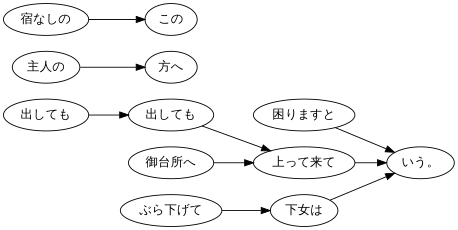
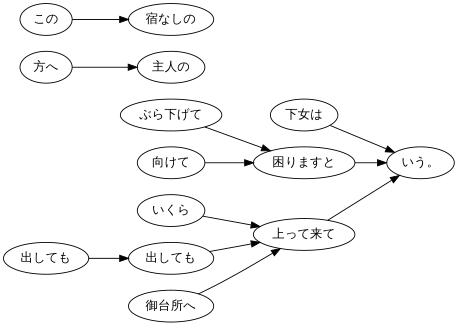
edge "宿なしの" -> "この": reversed
edge "主人の" -> "方へ": reversed
node "向けて": added
node "いくら": added
edge "ぶら下げて" -> "下女は": now "ぶら下げて" -> "困りますと"
